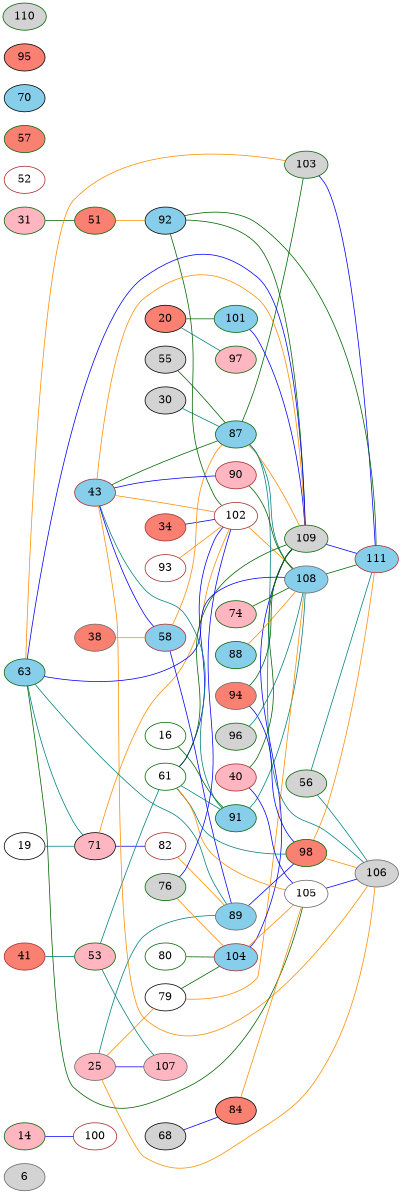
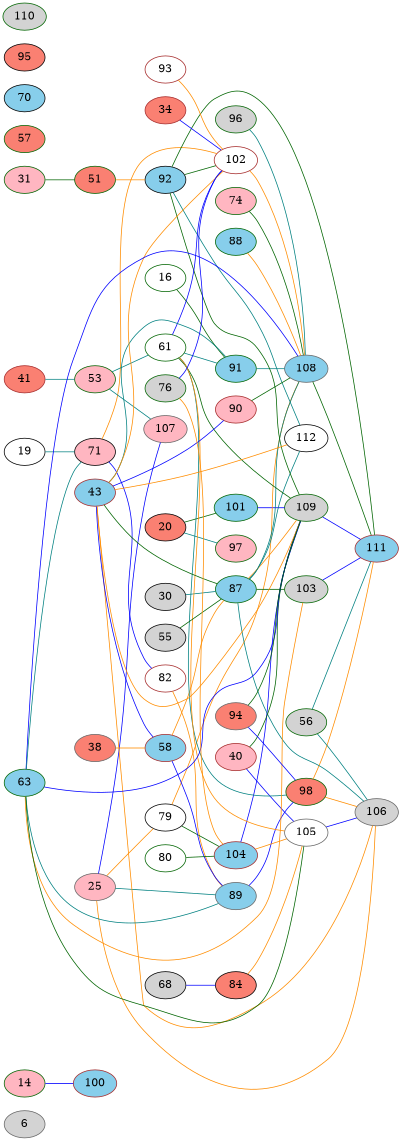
node "52": removed
node "112": added
node "100": fillcolor white -> skyblue
